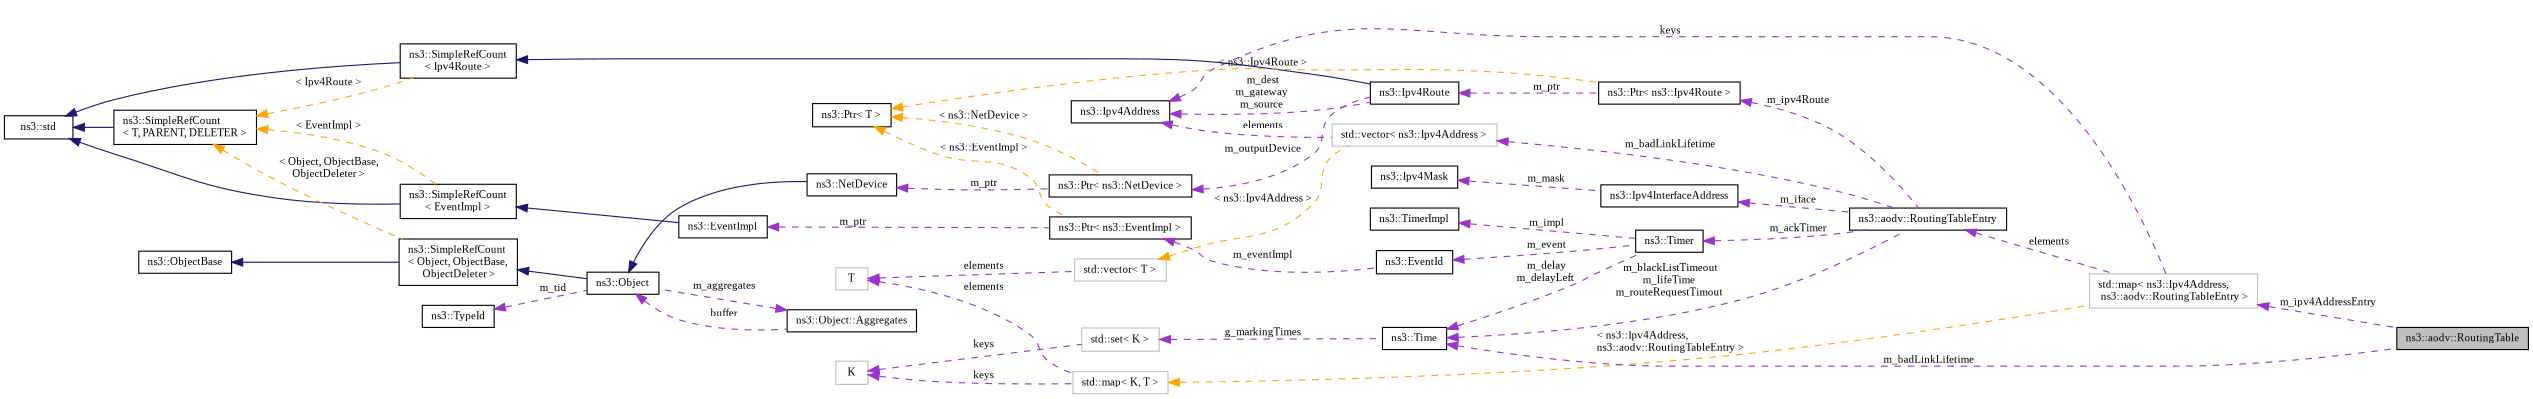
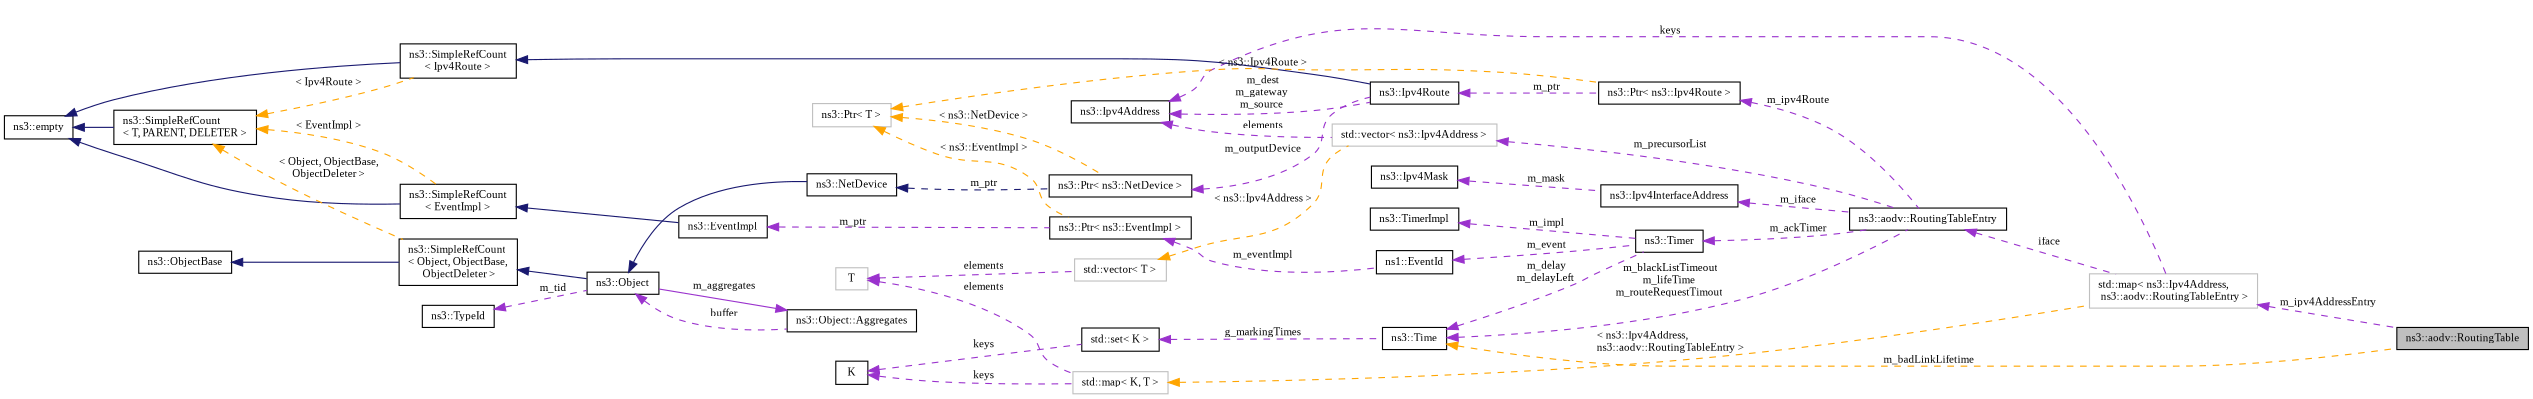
node "ns3::Ptr< T >": color black -> grey75
node "ns3::std": label "ns3::std" -> "ns3::empty"
edge "ns3::aodv::RoutingTableEntry" -> "std::vector< ns3::Ipv4Address >": label " m_badLinkLifetime" -> " m_precursorList"
edge "ns3::Ptr< ns3::NetDevice >" -> "ns3::NetDevice": color darkorchid3 -> midnightblue
edge "std::map< ns3::Ipv4Address, ns3::aodv::RoutingTableEntry >" -> "ns3::aodv::RoutingTableEntry": label " elements" -> " iface"
node "ns3::EventId": label "ns3::EventId" -> "ns1::EventId"
edge "ns3::Object" -> "ns3::Object::Aggregates": style dashed -> solid
node "std::set< K >": color grey75 -> black
edge "ns3::aodv::RoutingTable" -> "ns3::Time": color darkorchid3 -> orange
node "K": color grey75 -> black
